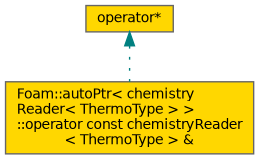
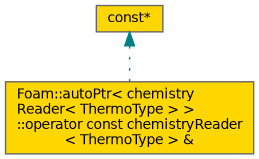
node "operator*": label "operator*" -> "const*"
